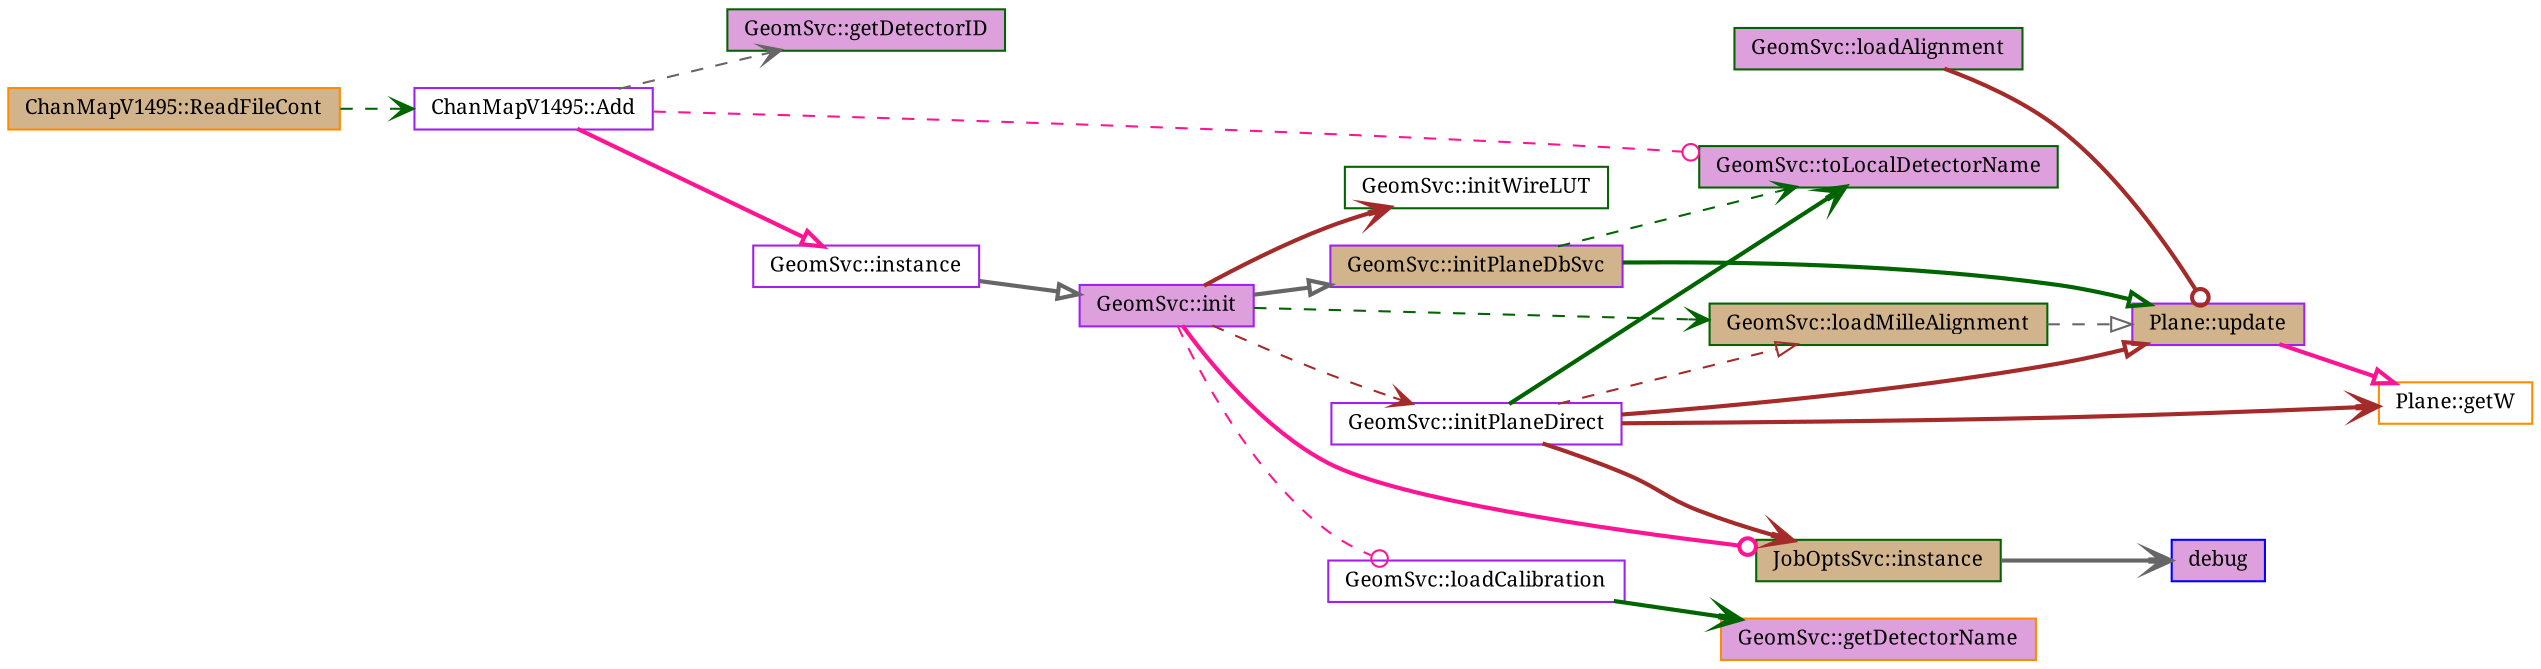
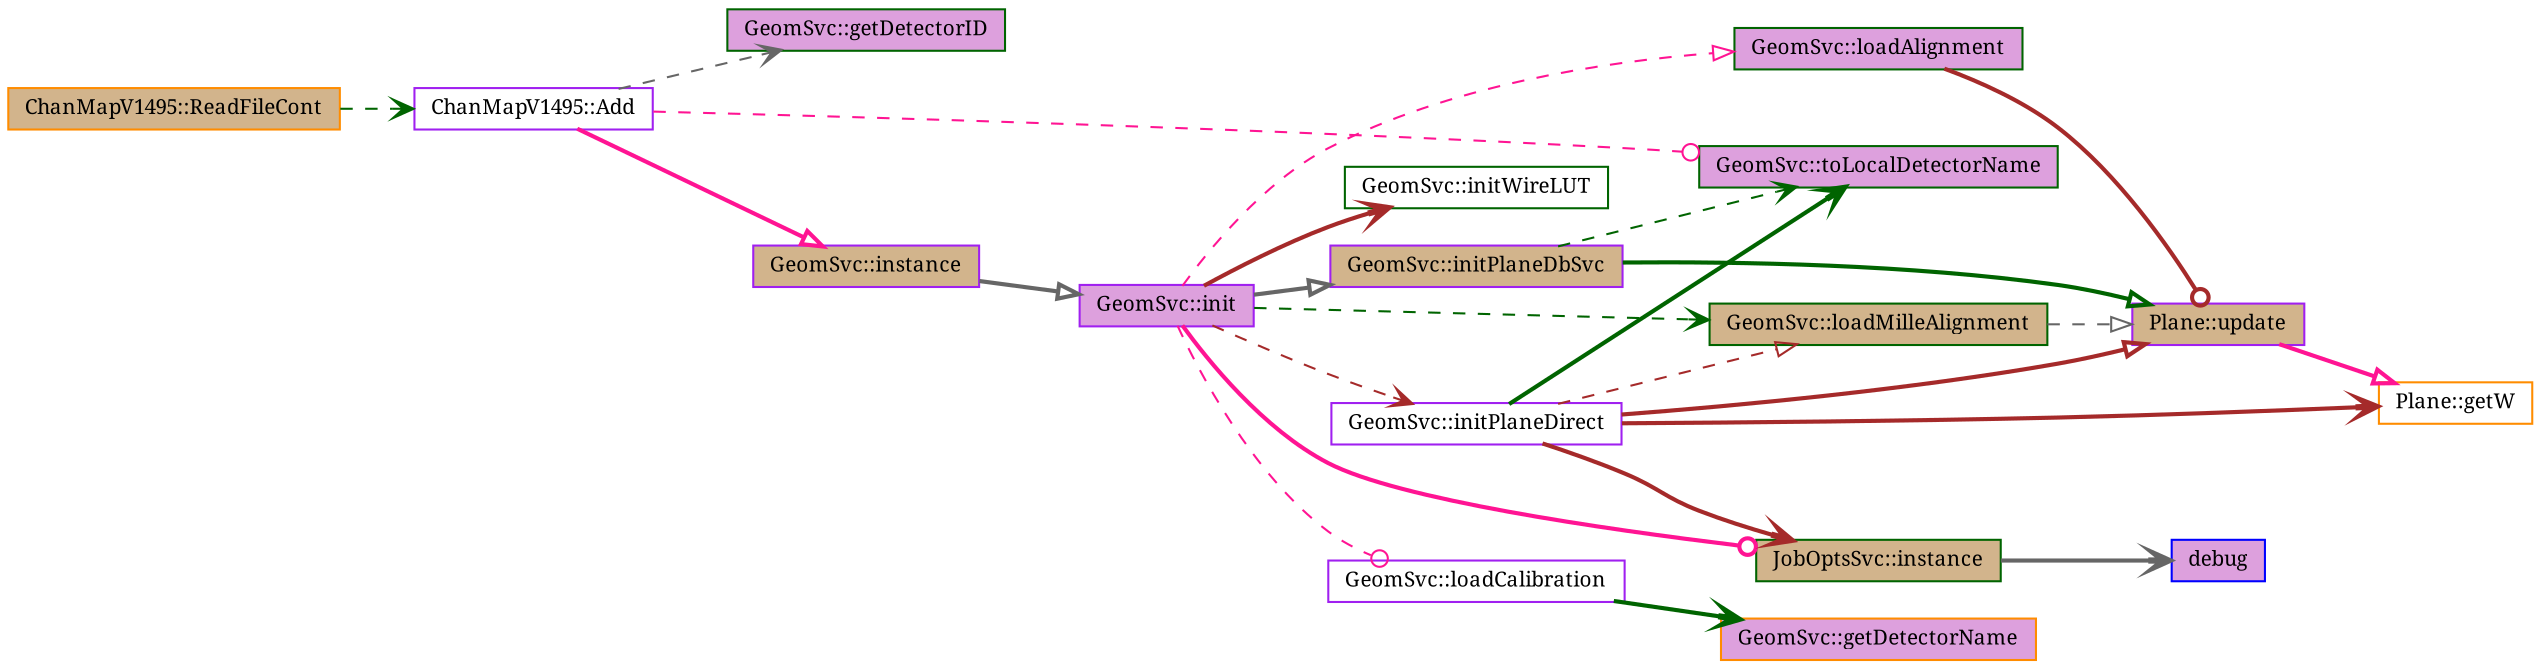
edge "GeomSvc::init" -> "GeomSvc::loadAlignment": added
node "GeomSvc::instance": fillcolor white -> tan
